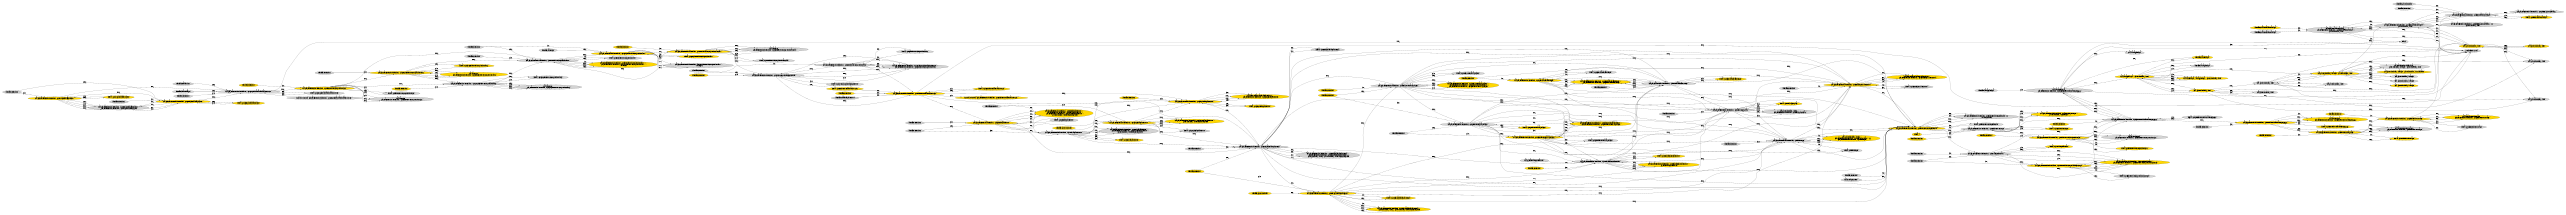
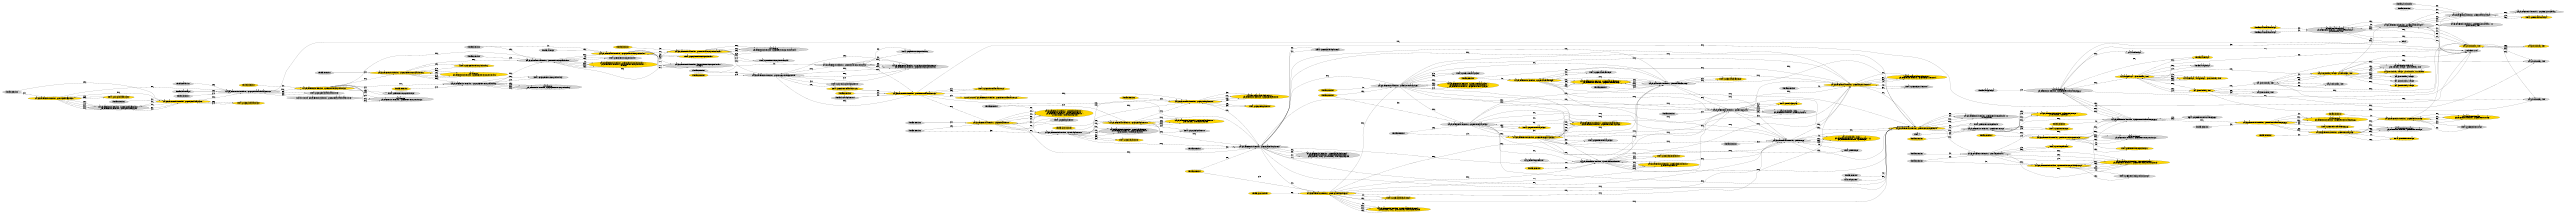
node "(Call,!has_apple_bgra)": label "(Call,!has_apple_bgra)" -> "(Call,!has_index_bgra)"
node "(Identifier,enable_depth_texture)": label "(Identifier,enable_depth_texture)" -> "(Identifier,format_depth_texture)"
node "(Literal,4)": fillcolor gold -> lightgrey
